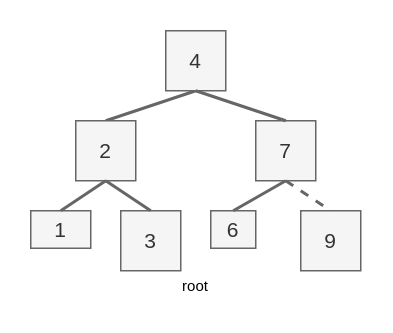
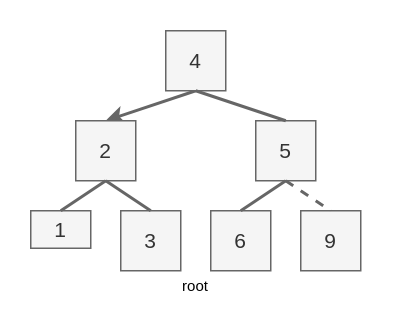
edge "4" -- "2": arrowhead none -> classic
node "7": label "7" -> "5"
node "6": size 45x38 -> 60x60
